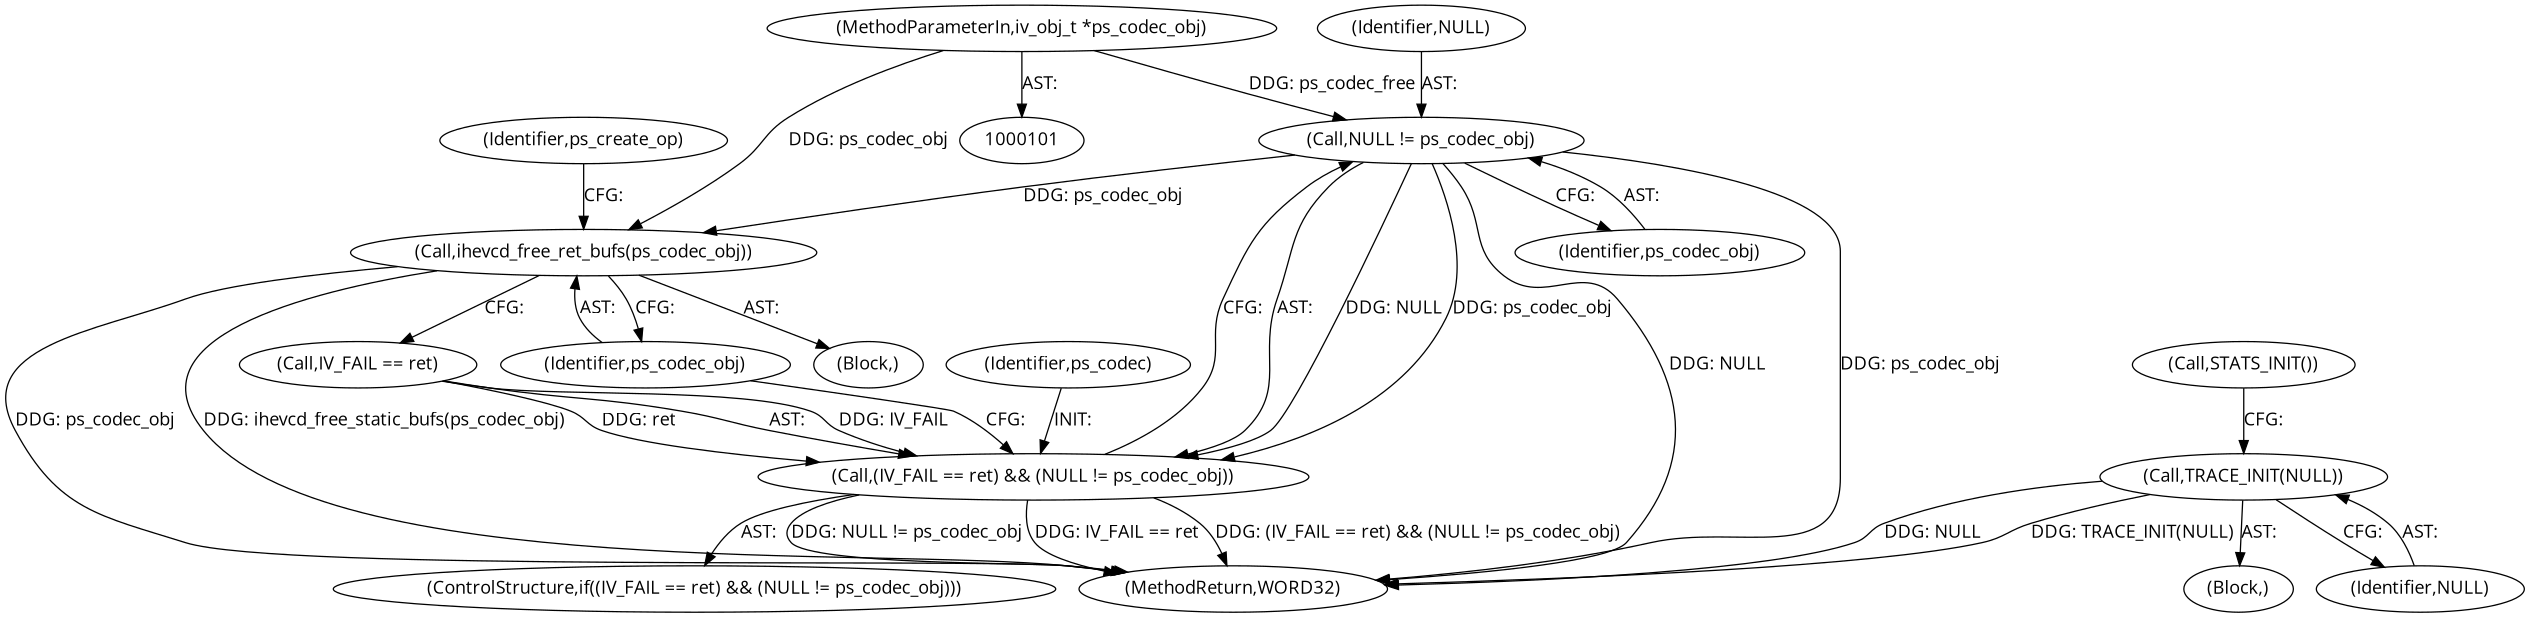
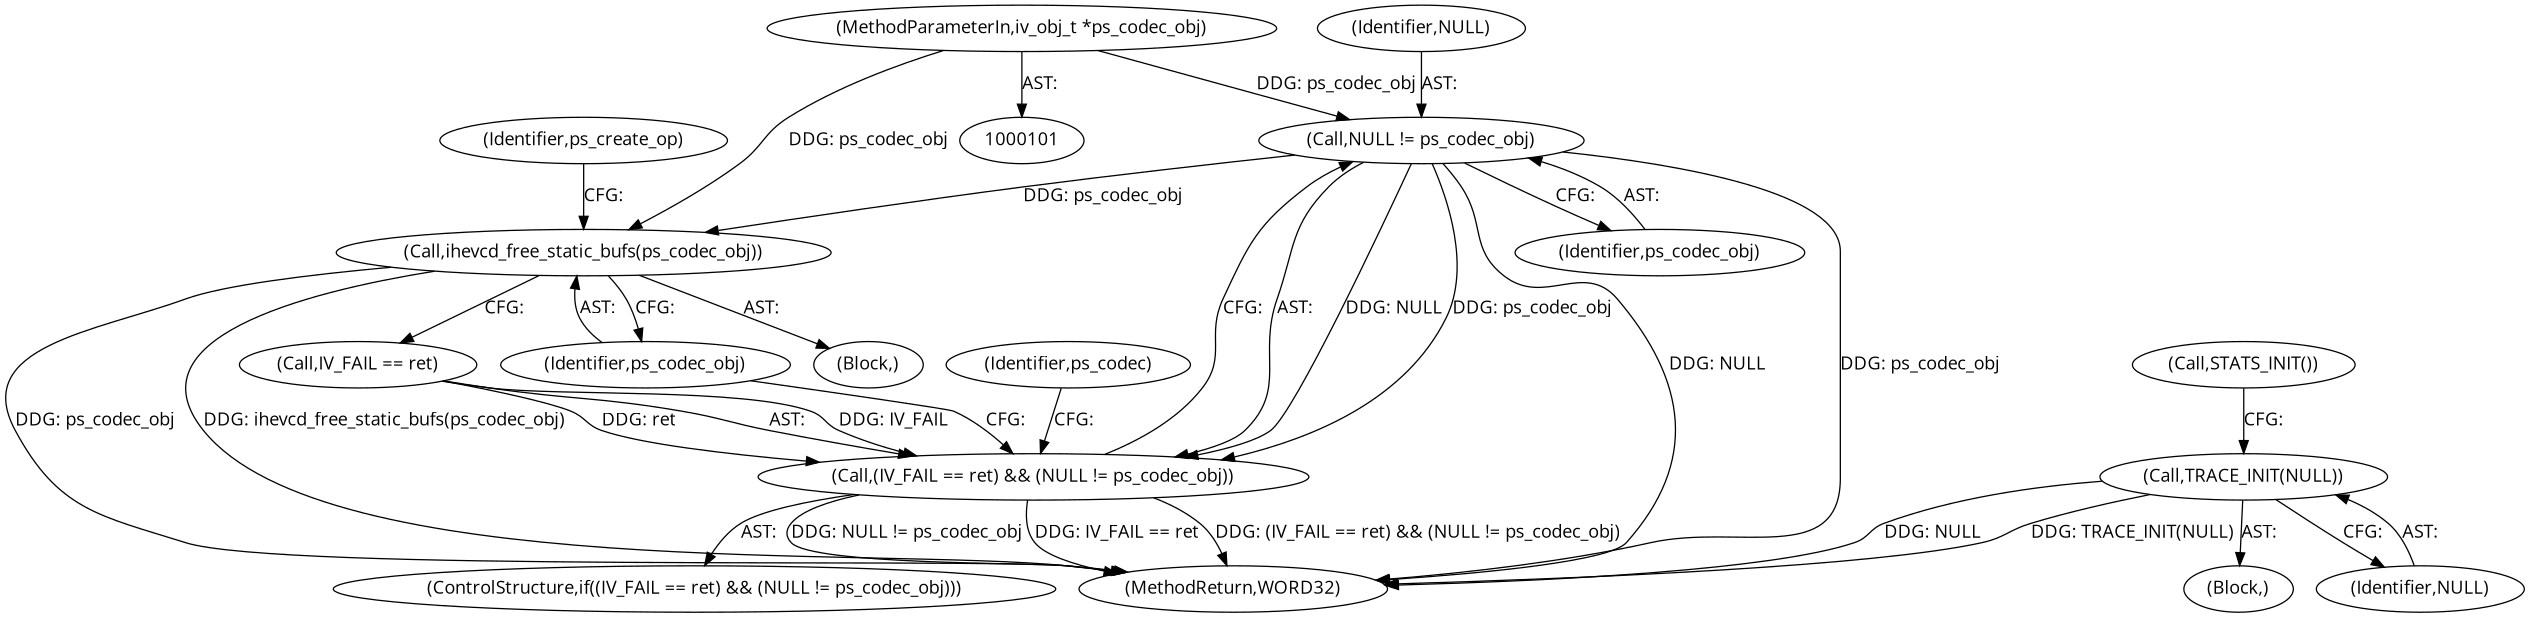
edge "(MethodParameterIn,iv_obj_t *ps_codec_obj)" -> "(Call,NULL != ps_codec_obj)": label "DDG: ps_codec_free" -> "DDG: ps_codec_obj"
node "(Call,ihevcd_free_ret_bufs(ps_codec_obj))": label "(Call,ihevcd_free_ret_bufs(ps_codec_obj))" -> "(Call,ihevcd_free_static_bufs(ps_codec_obj))"
edge "(Identifier,ps_codec)" -> "(Call,(IV_FAIL == ret) && (NULL != ps_codec_obj))": label "INIT: " -> "CFG: "
